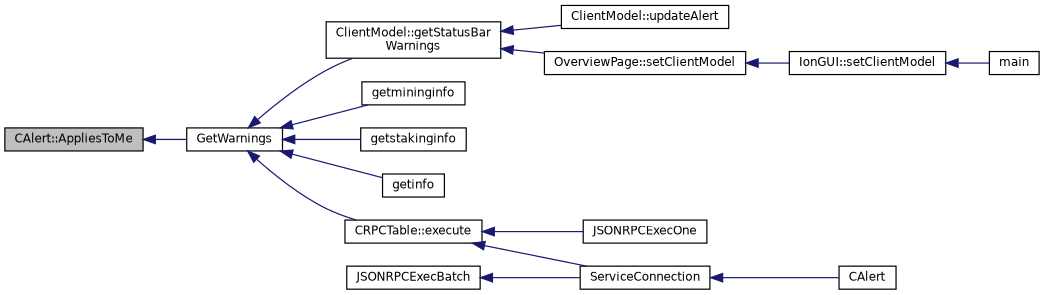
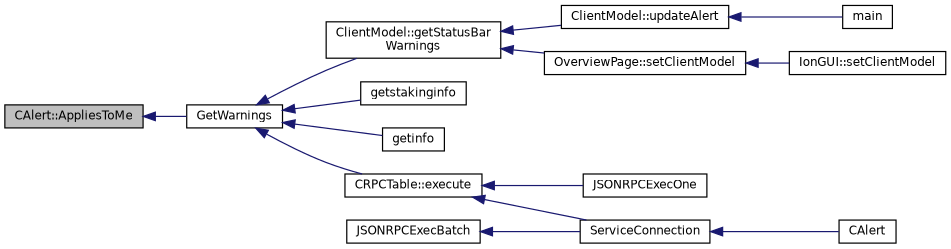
edge "main" -> "IonGUI::setClientModel": now "main" -> "ClientModel::updateAlert"
node "getmininginfo": removed
